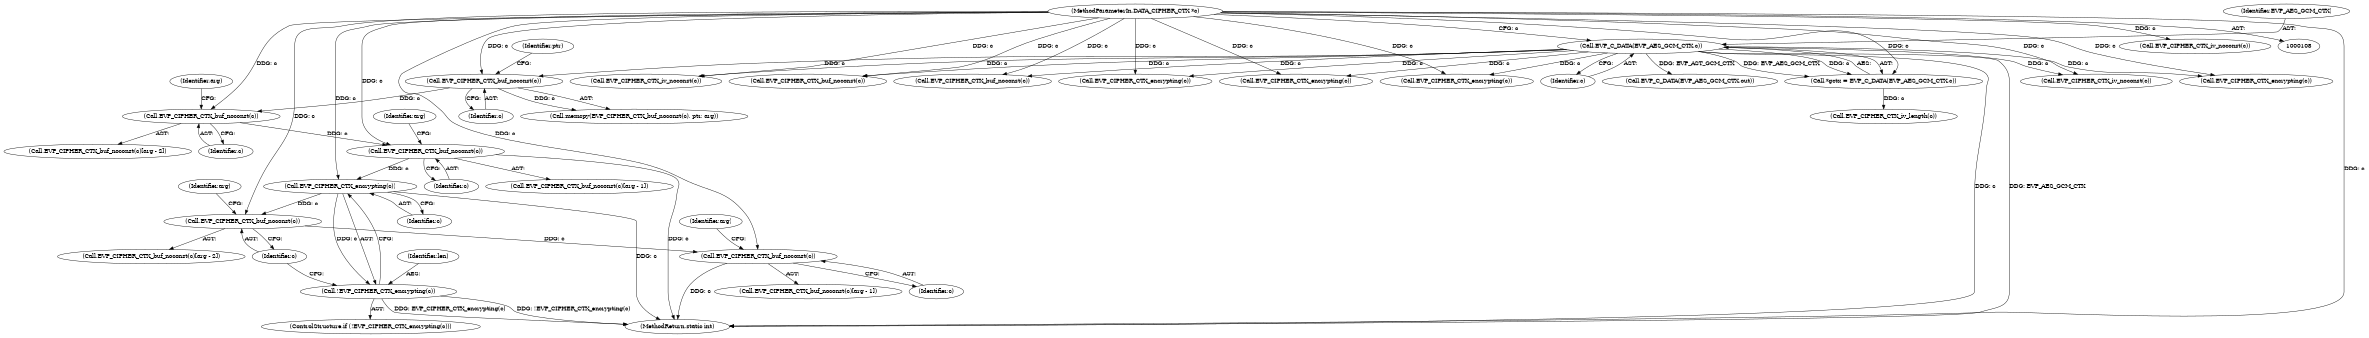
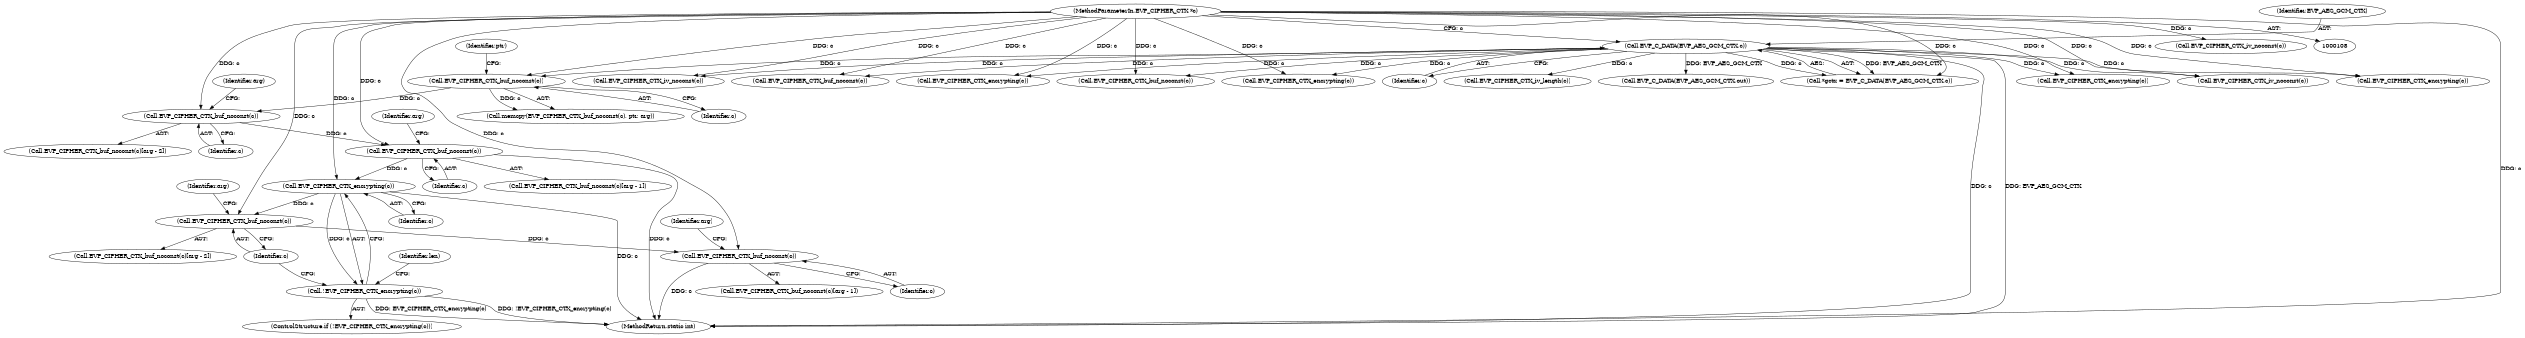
node "(MethodParameterIn,DATA_CIPHER_CTX *c)": label "(MethodParameterIn,DATA_CIPHER_CTX *c)" -> "(MethodParameterIn,EVP_CIPHER_CTX *c)"
edge "(Call,EVP_C_DATA(EVP_AES_GCM_CTX,c))" -> "(Call,EVP_C_DATA(EVP_AES_GCM_CTX,out))": label "DDG: EVP_AST_GCM_CTX" -> "DDG: EVP_AES_GCM_CTX"
edge "(Call,*gctx = EVP_C_DATA(EVP_AES_GCM_CTX,c))" -> "(Call,EVP_CIPHER_CTX_iv_length(c))": now "(Call,EVP_C_DATA(EVP_AES_GCM_CTX,c))" -> "(Call,EVP_CIPHER_CTX_iv_length(c))"
edge "(Identifier,len)" -> "(Call,!EVP_CIPHER_CTX_encrypting(c))": label "AES: " -> "CFG: "
